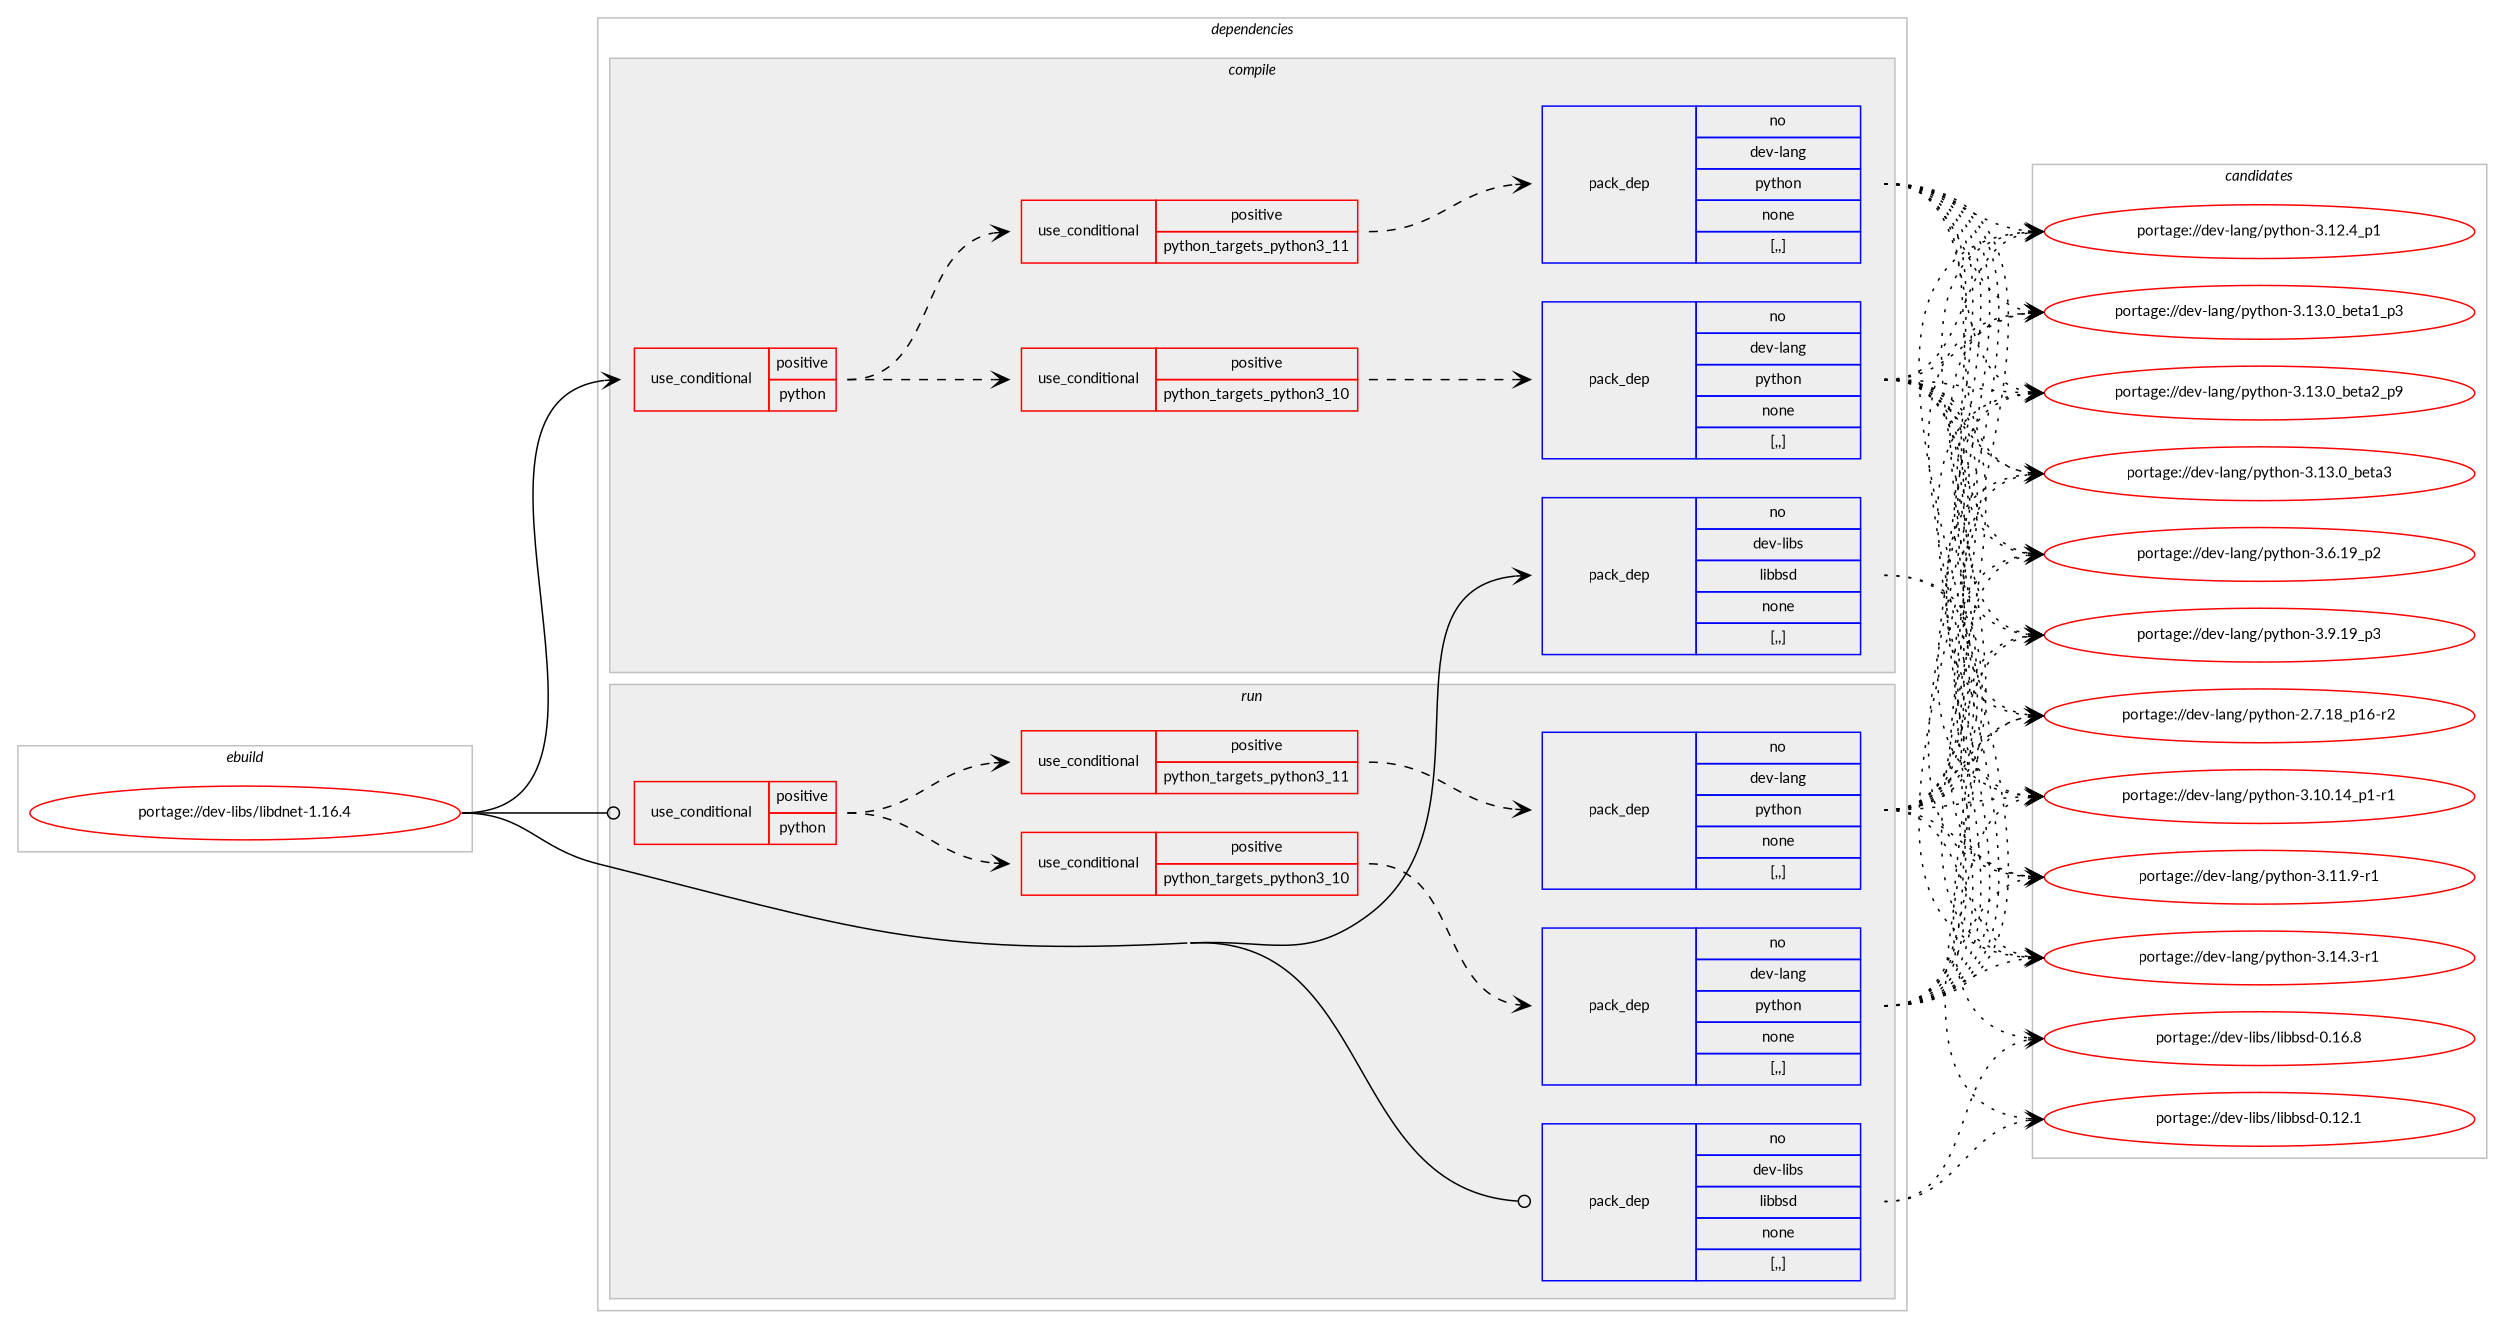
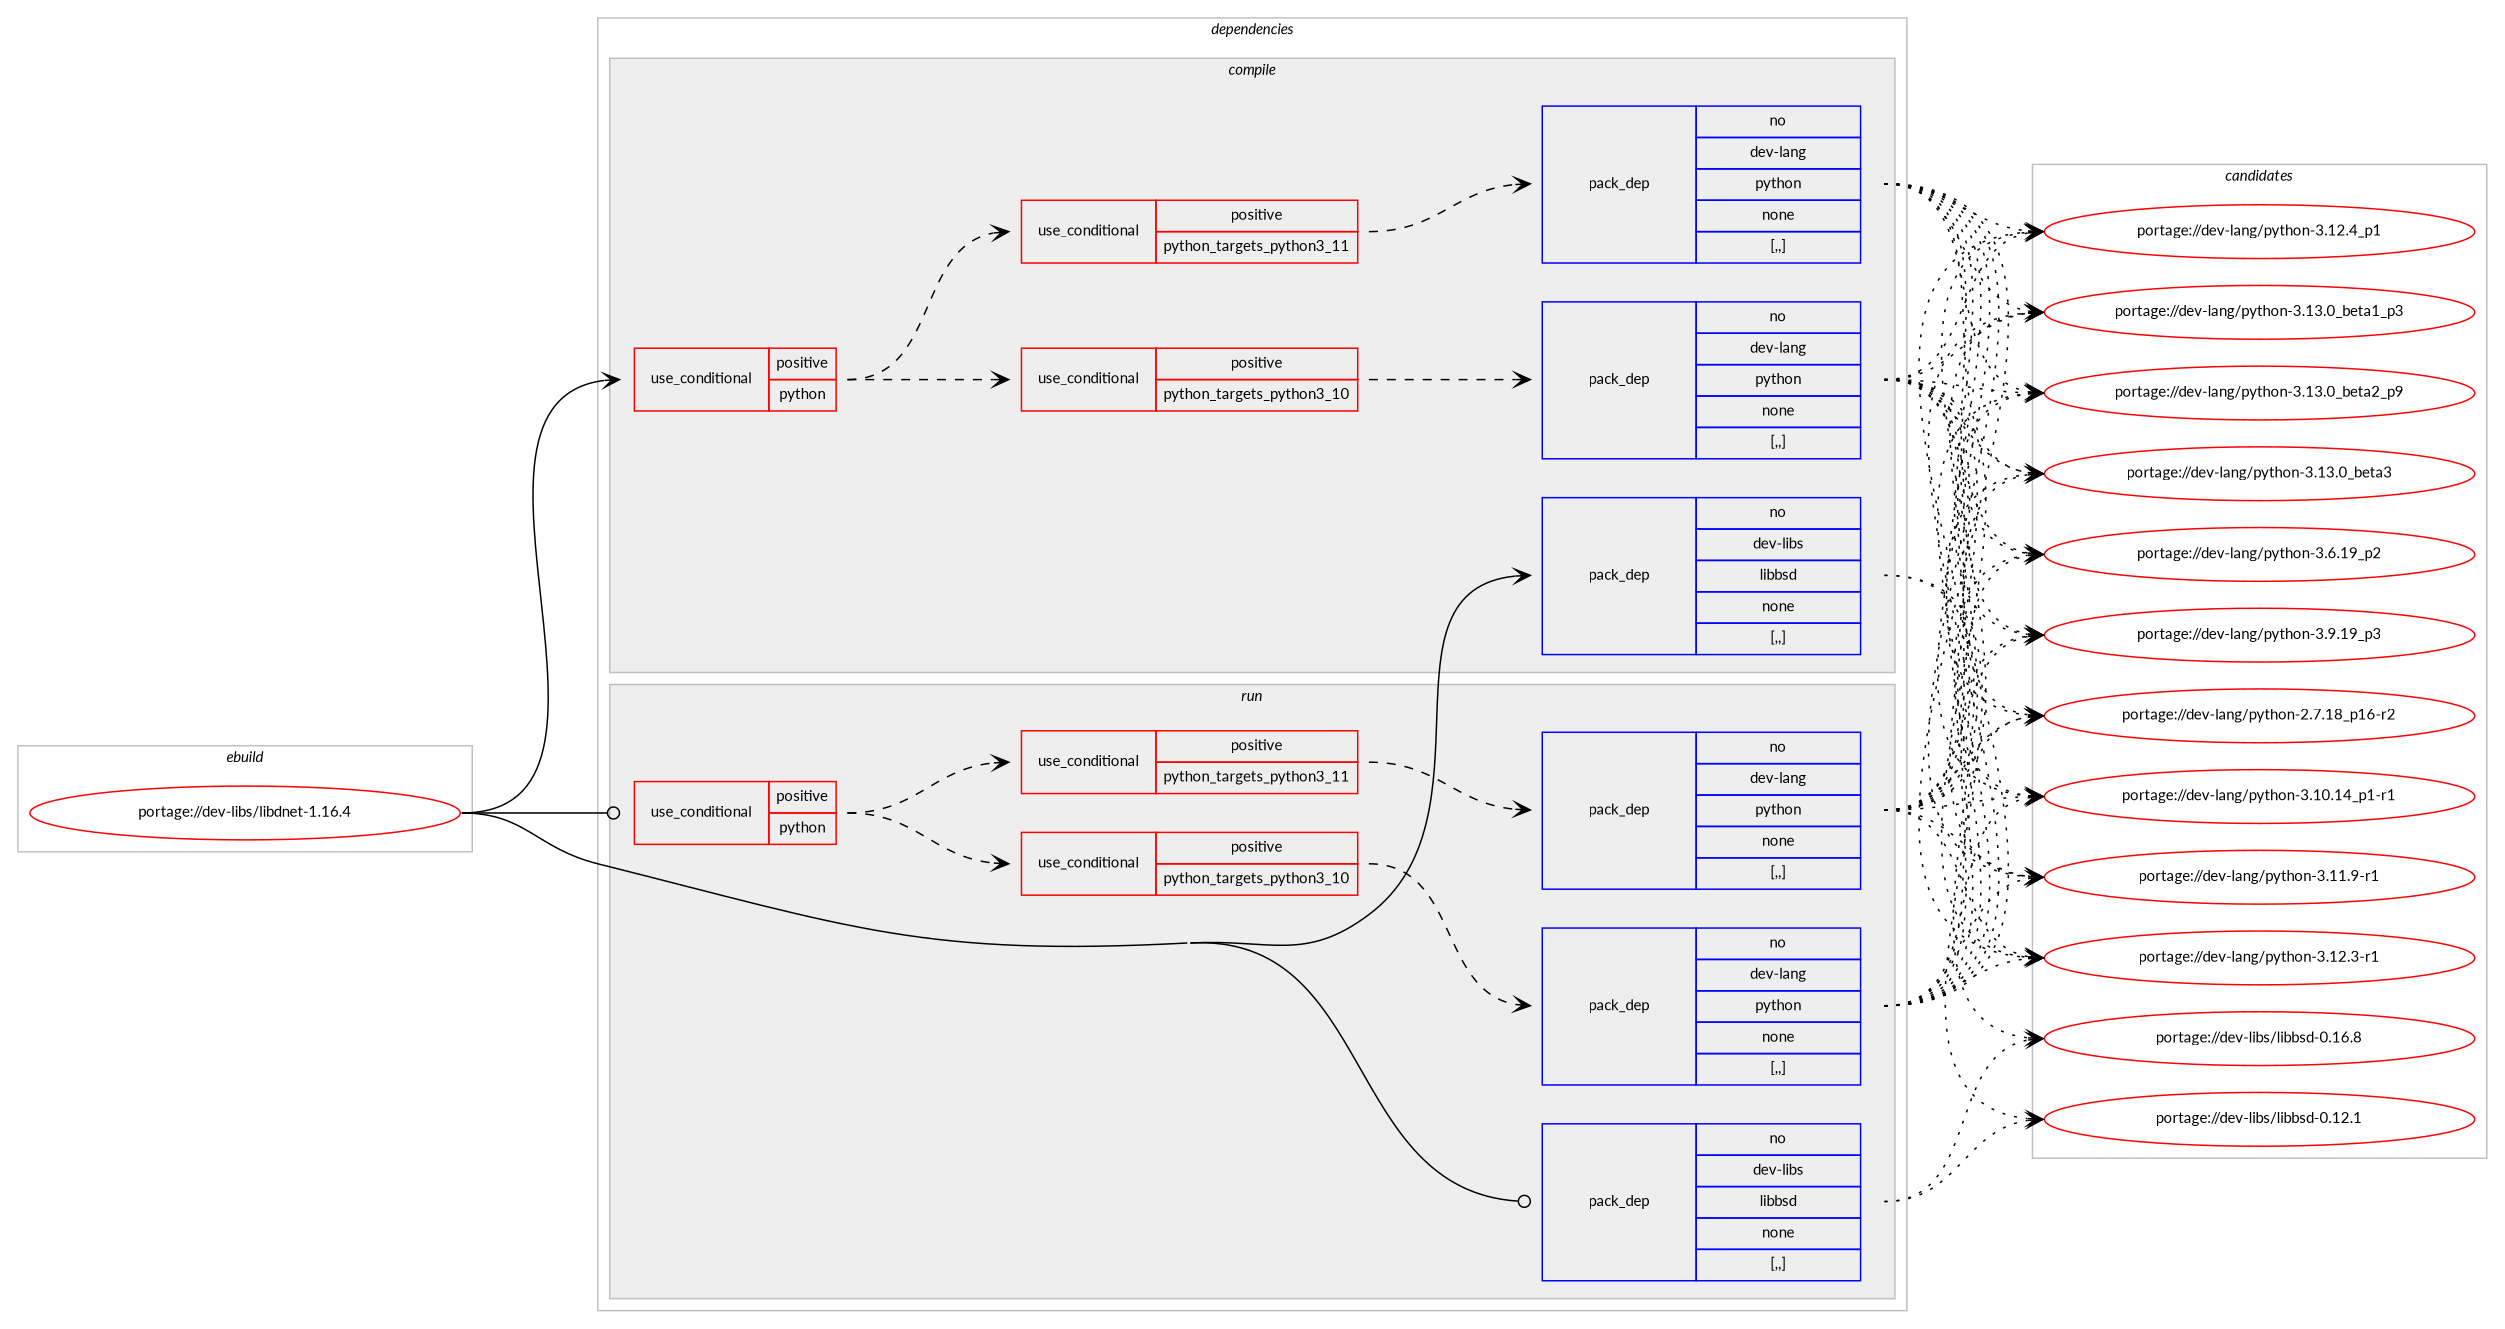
node "portage://dev-lang/python-3.14.3-r1": label "portage://dev-lang/python-3.14.3-r1" -> "portage://dev-lang/python-3.12.3-r1"
